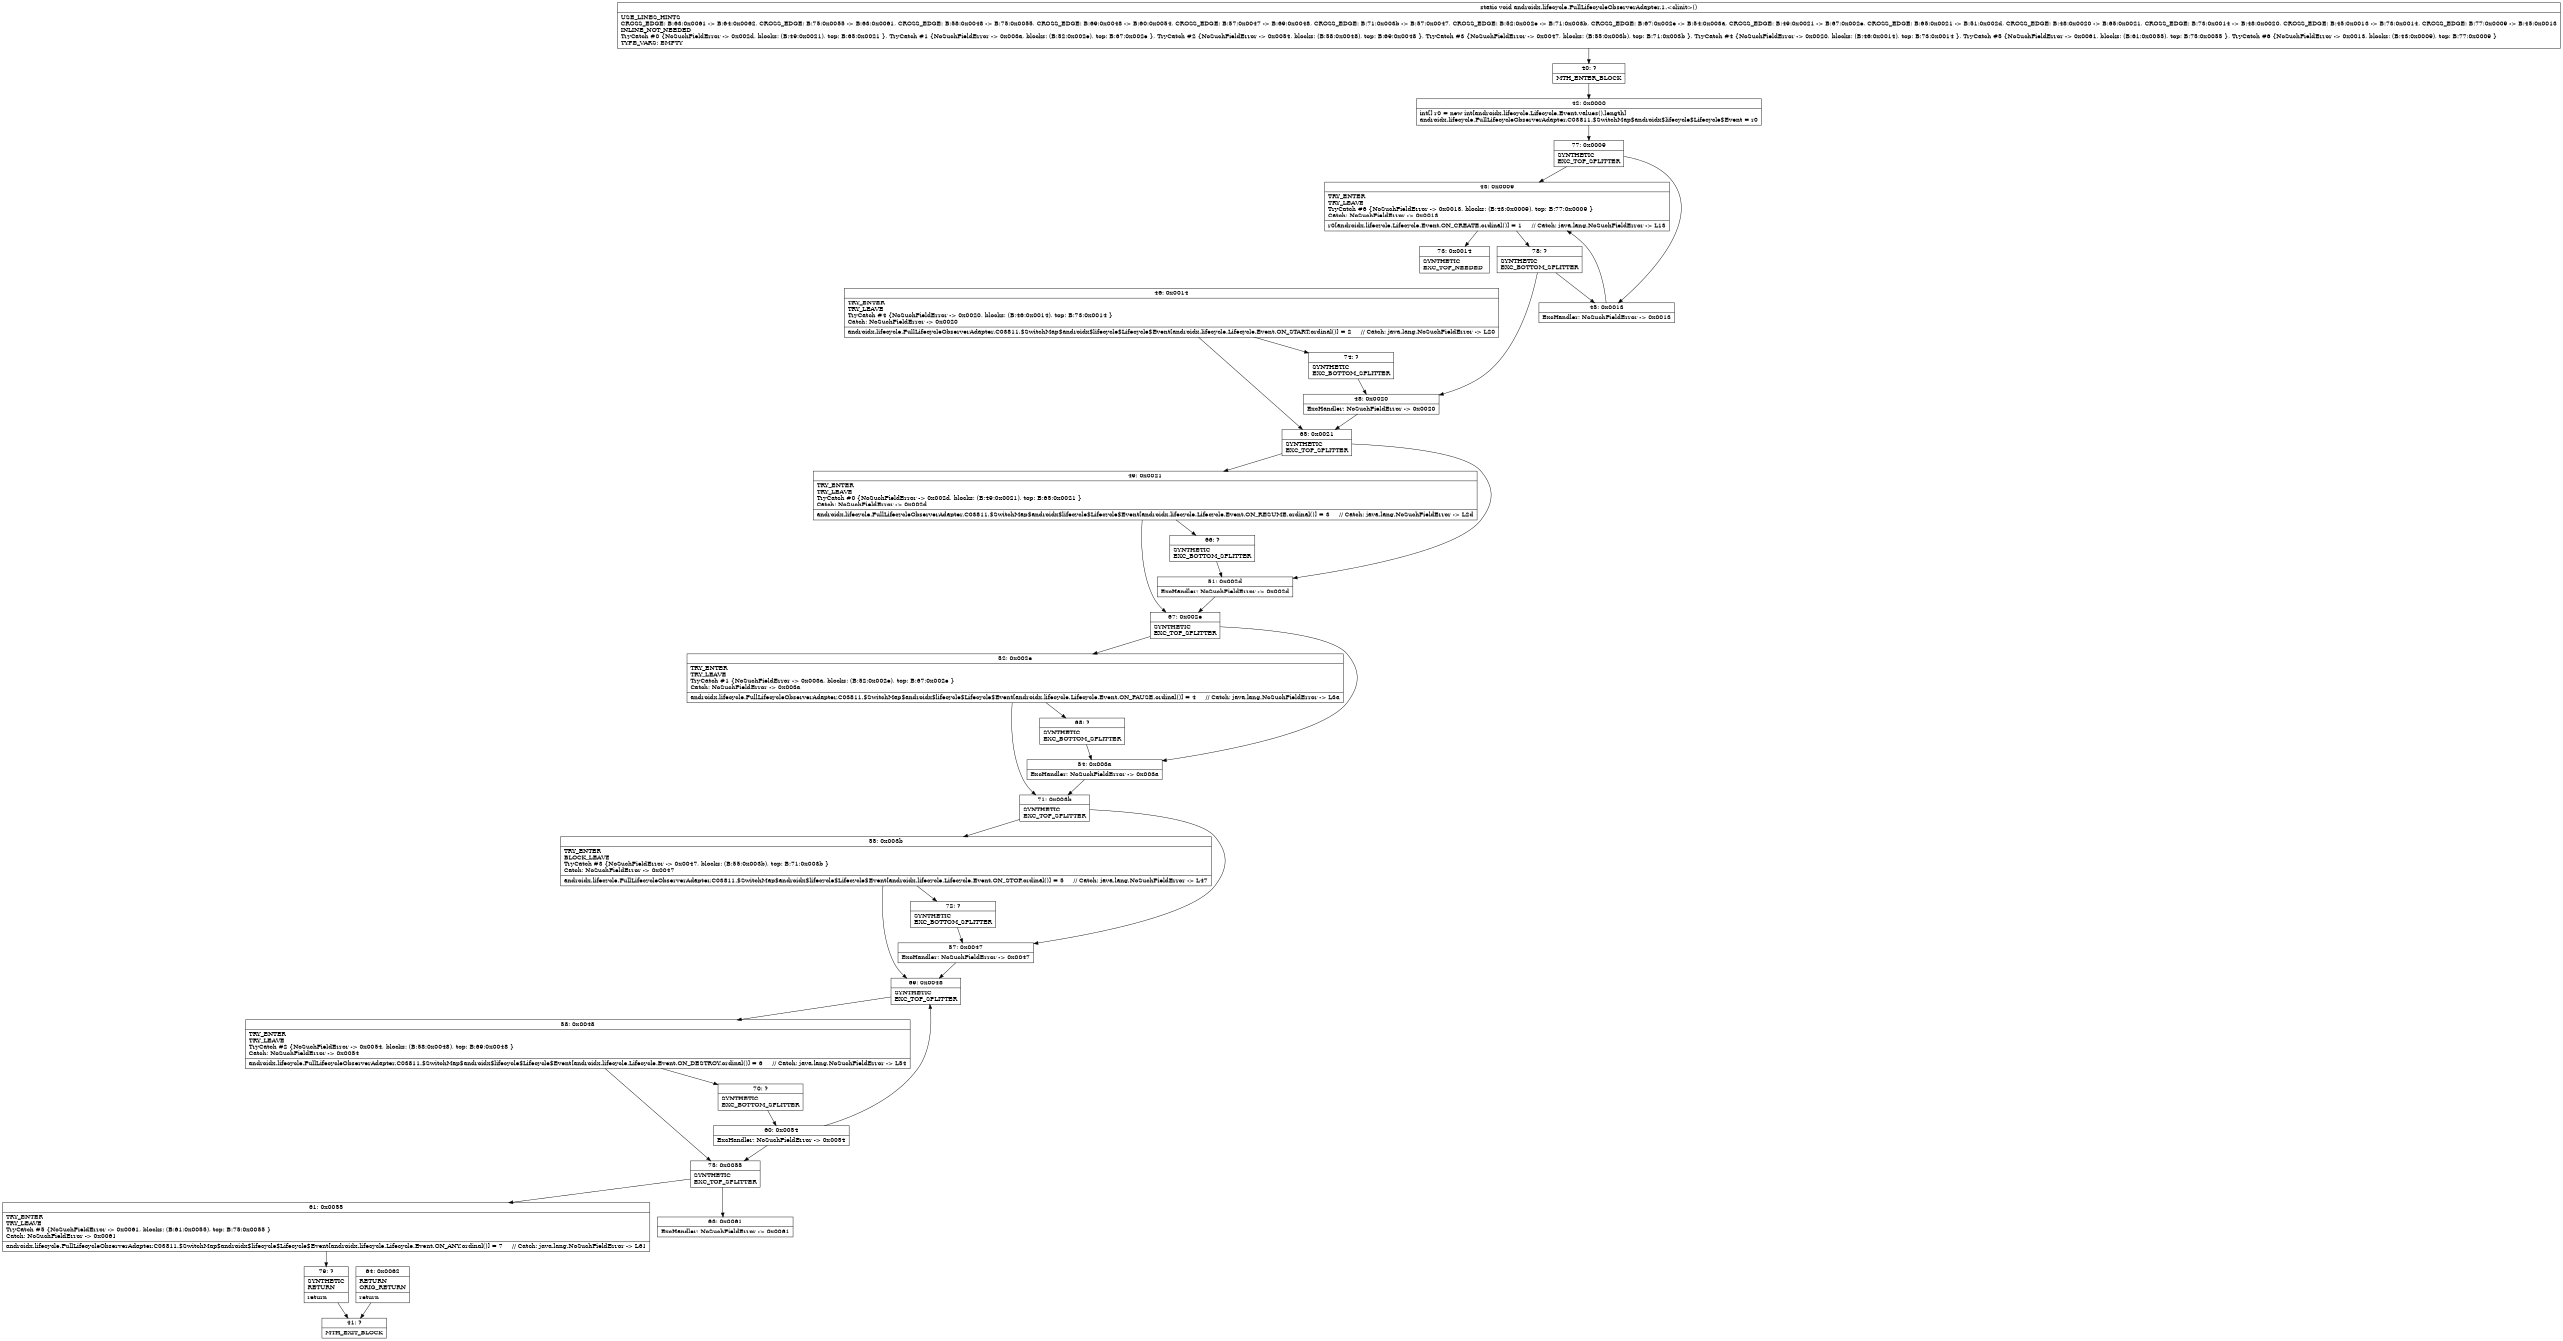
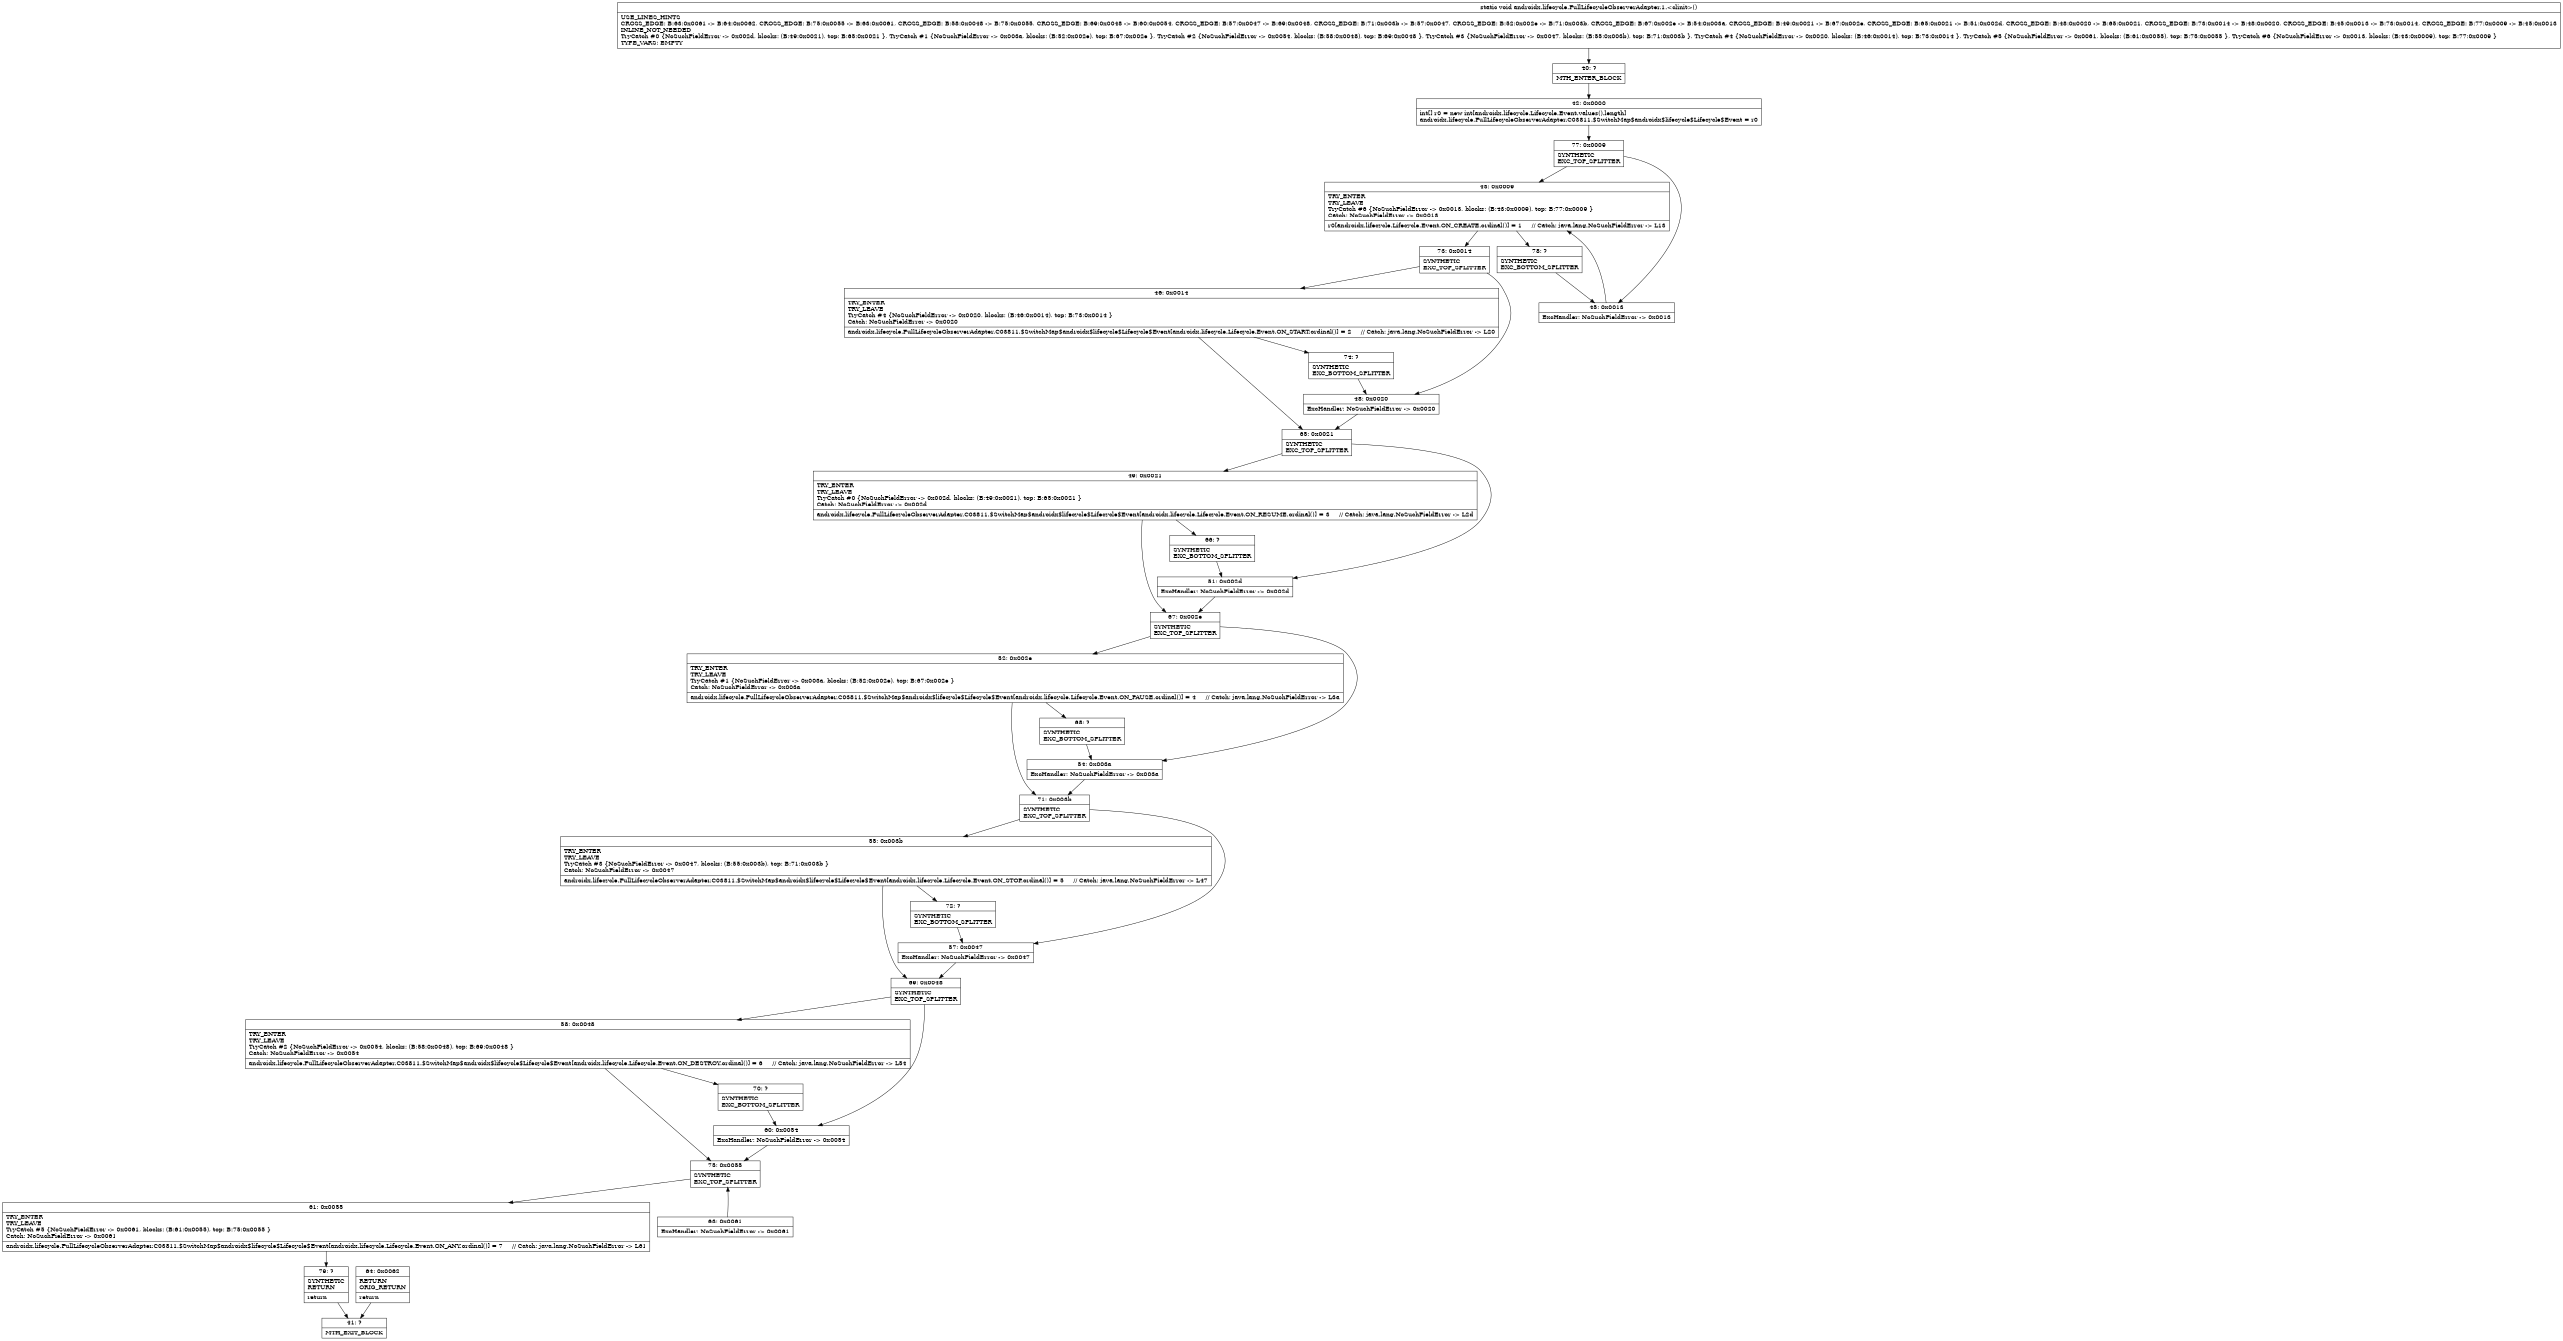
node "73: 0x0014": text "EXC_TOP_NEEDED" -> "EXC_TOP_SPLITTER"
edge "73: 0x0014" -> "46: 0x0014": added
edge "78: ?" -> "48: 0x0020": now "73: 0x0014" -> "48: 0x0020"
node "55: 0x003b": text "BLOCK_LEAVE" -> "TRY_LEAVE"
edge "60: 0x0054" -> "69: 0x0048": reversed
edge "75: 0x0055" -> "63: 0x0061": reversed
